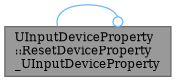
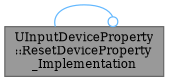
node "UInputDeviceProperty ::ResetDeviceProperty _UInputDeviceProperty": label "UInputDeviceProperty ::ResetDeviceProperty _UInputDeviceProperty" -> "UInputDeviceProperty ::ResetDeviceProperty _Implementation"
